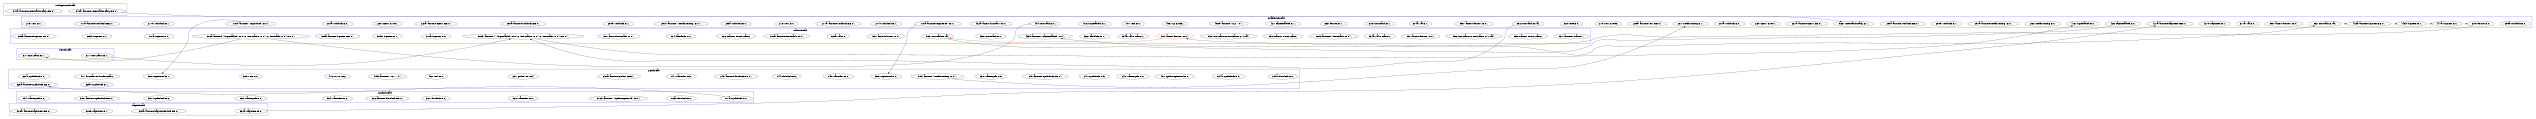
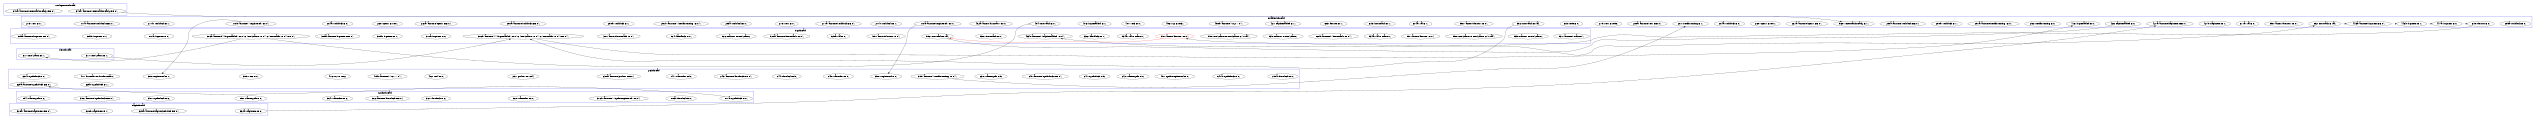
cluster "mask_thread": label "mask_thread" -> "irq_thread"
